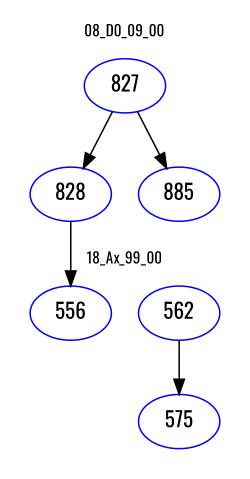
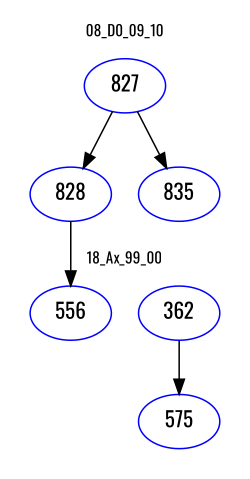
cluster "08_D0_09_00": label "08_D0_09_00" -> "08_D0_09_10"
node "885": label "885" -> "835"
node "562": label "562" -> "362"
